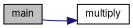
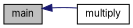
edge "main" -> "multiply": reversed
